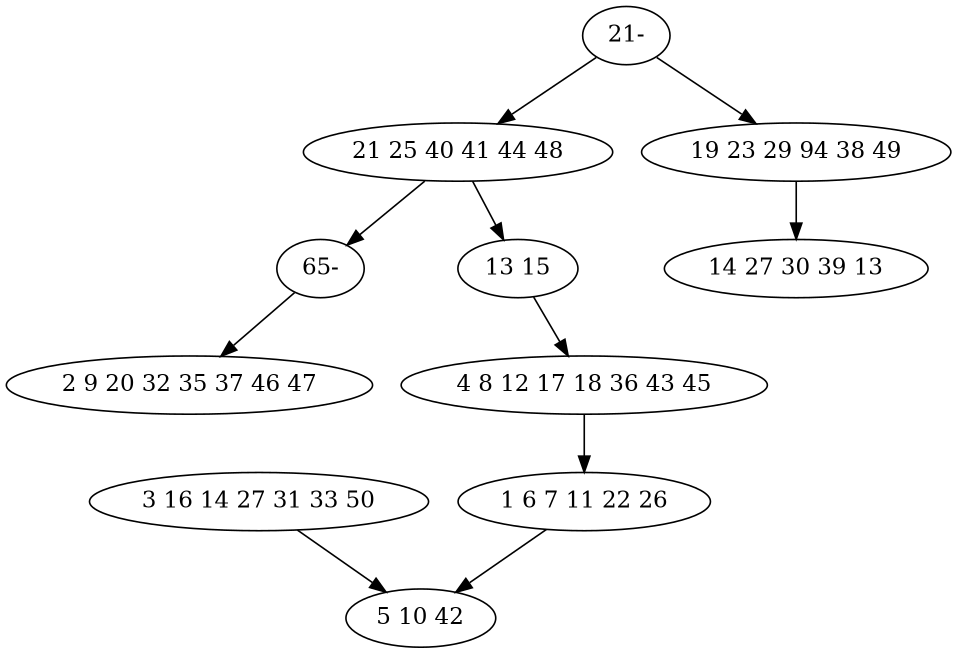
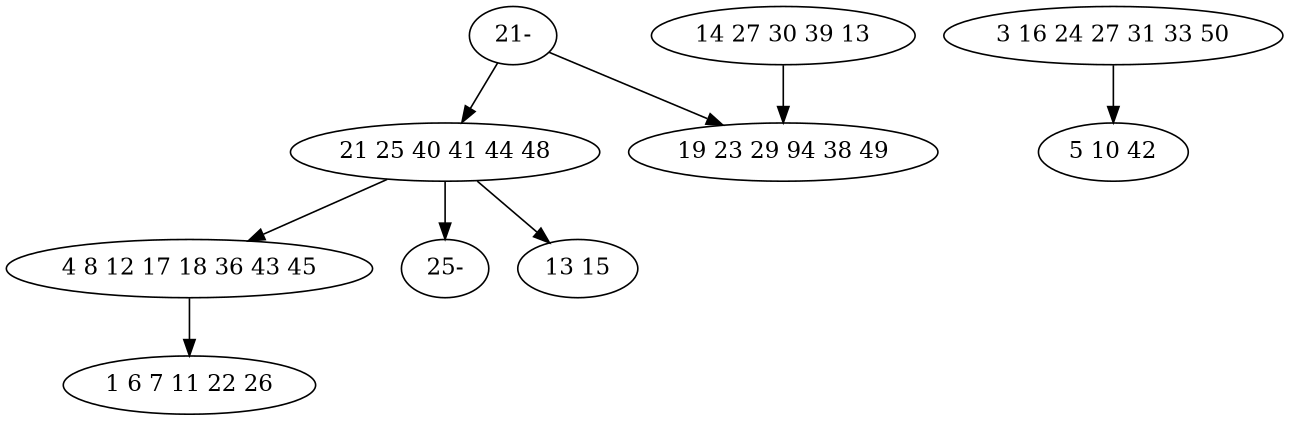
edge "19 23 29 94 38 49" -> "14 27 30 39 13": reversed
node "65-": label "65-" -> "25-"
edge "13 15" -> "4 8 12 17 18 36 43 45": now "21 25 40 41 44 48" -> "4 8 12 17 18 36 43 45"
node "2 9 20 32 35 37 46 47": removed
node "3 16 14 27 31 33 50": label "3 16 14 27 31 33 50" -> "3 16 24 27 31 33 50"
edge "1 6 7 11 22 26" -> "5 10 42": removed
